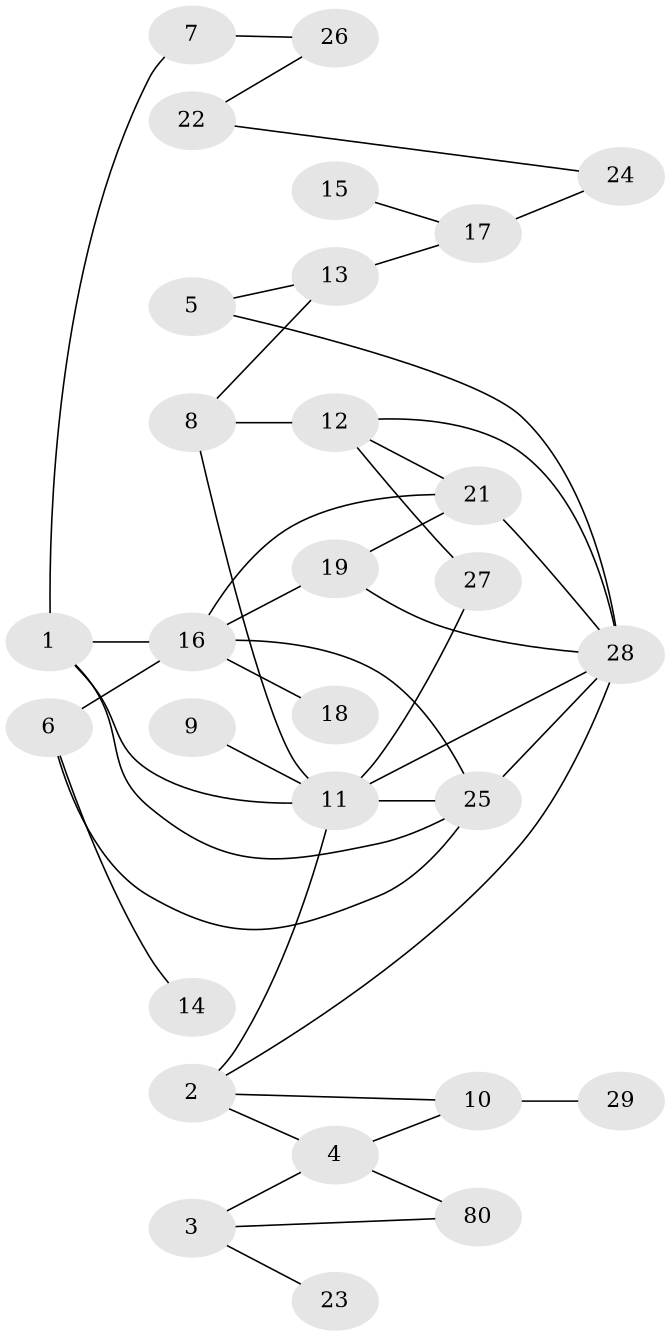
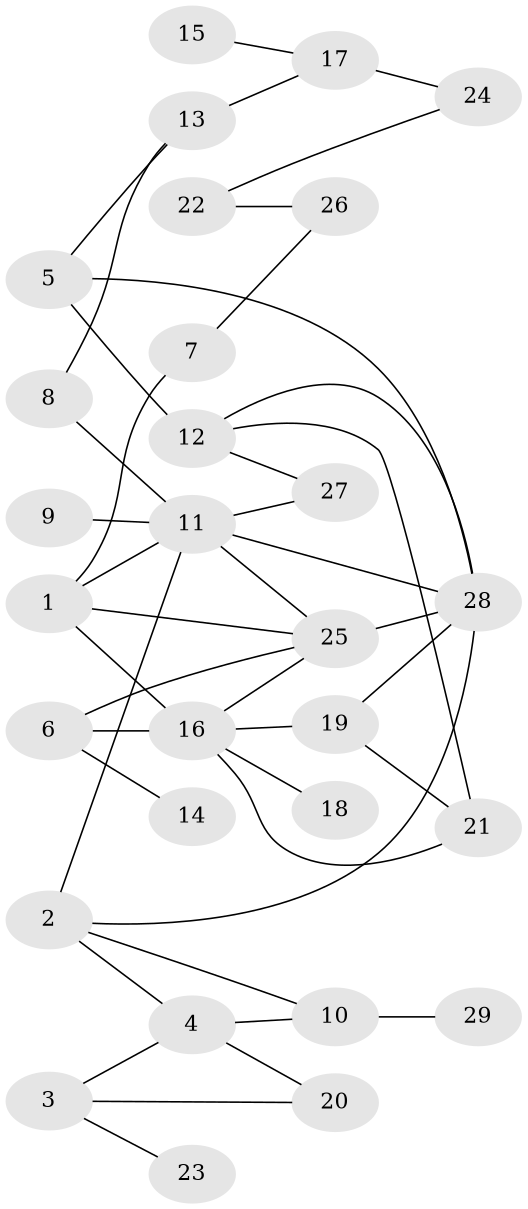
edge "8" -- "12": now "5" -- "12"
edge "21" -- "28": removed
node "80": label "80" -> "20"
